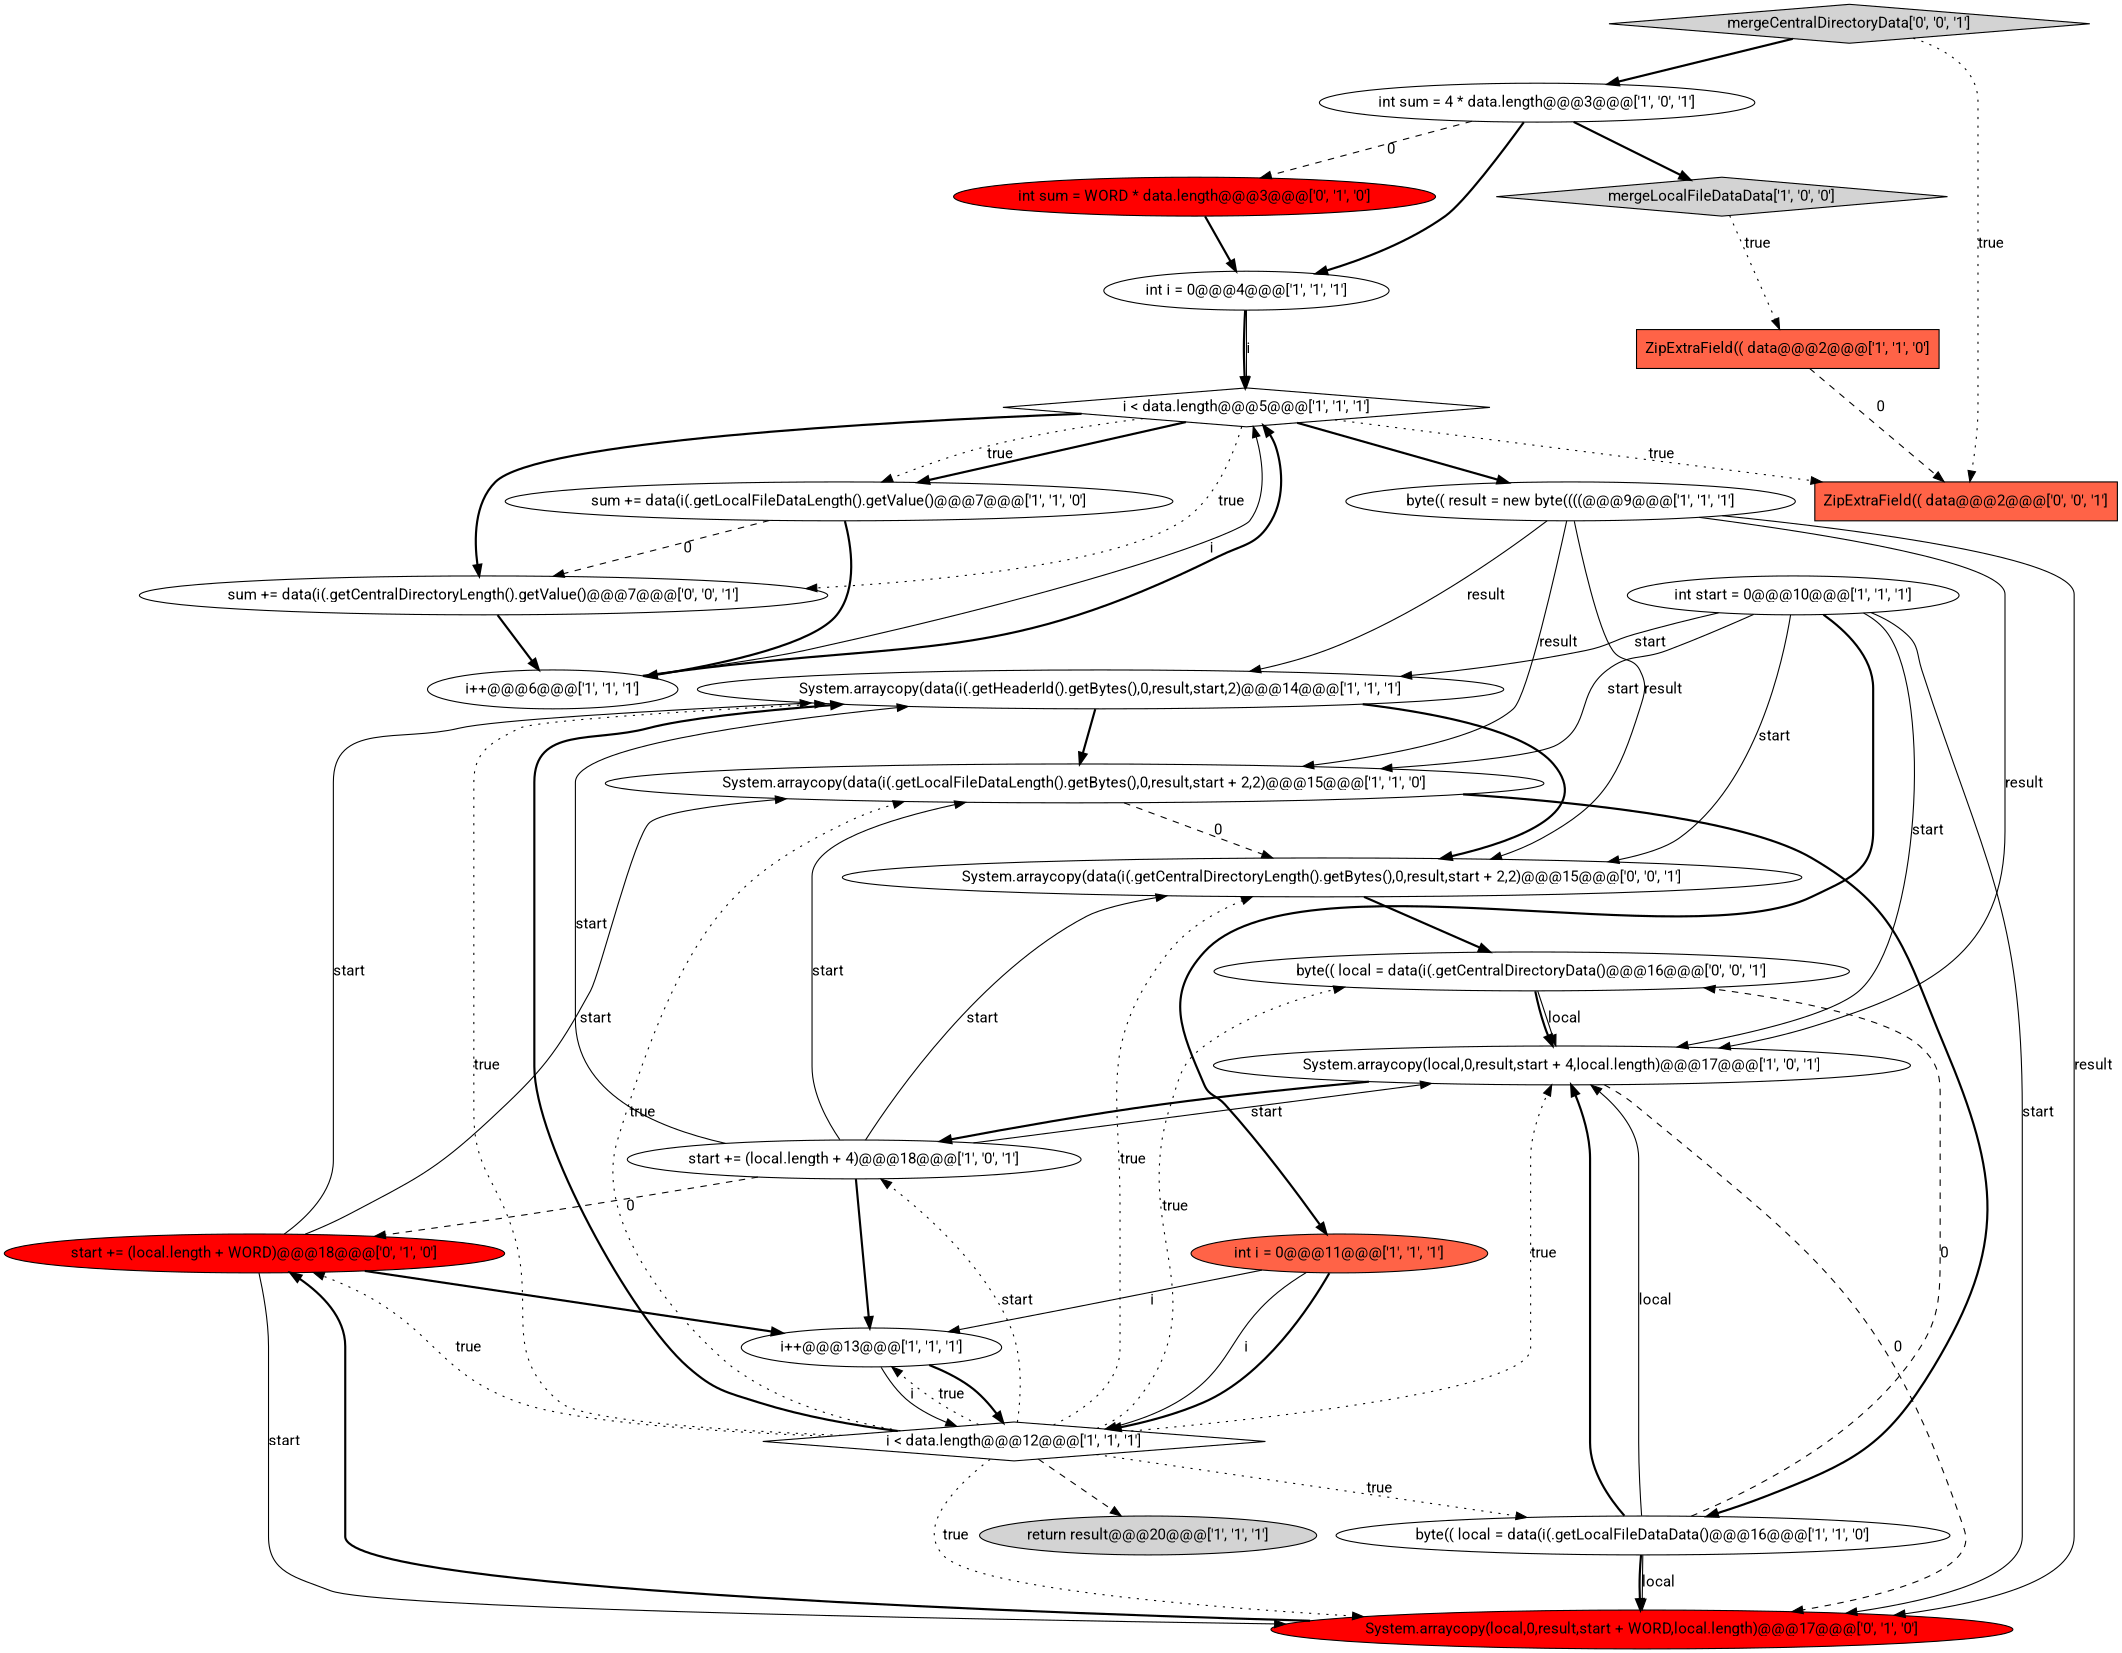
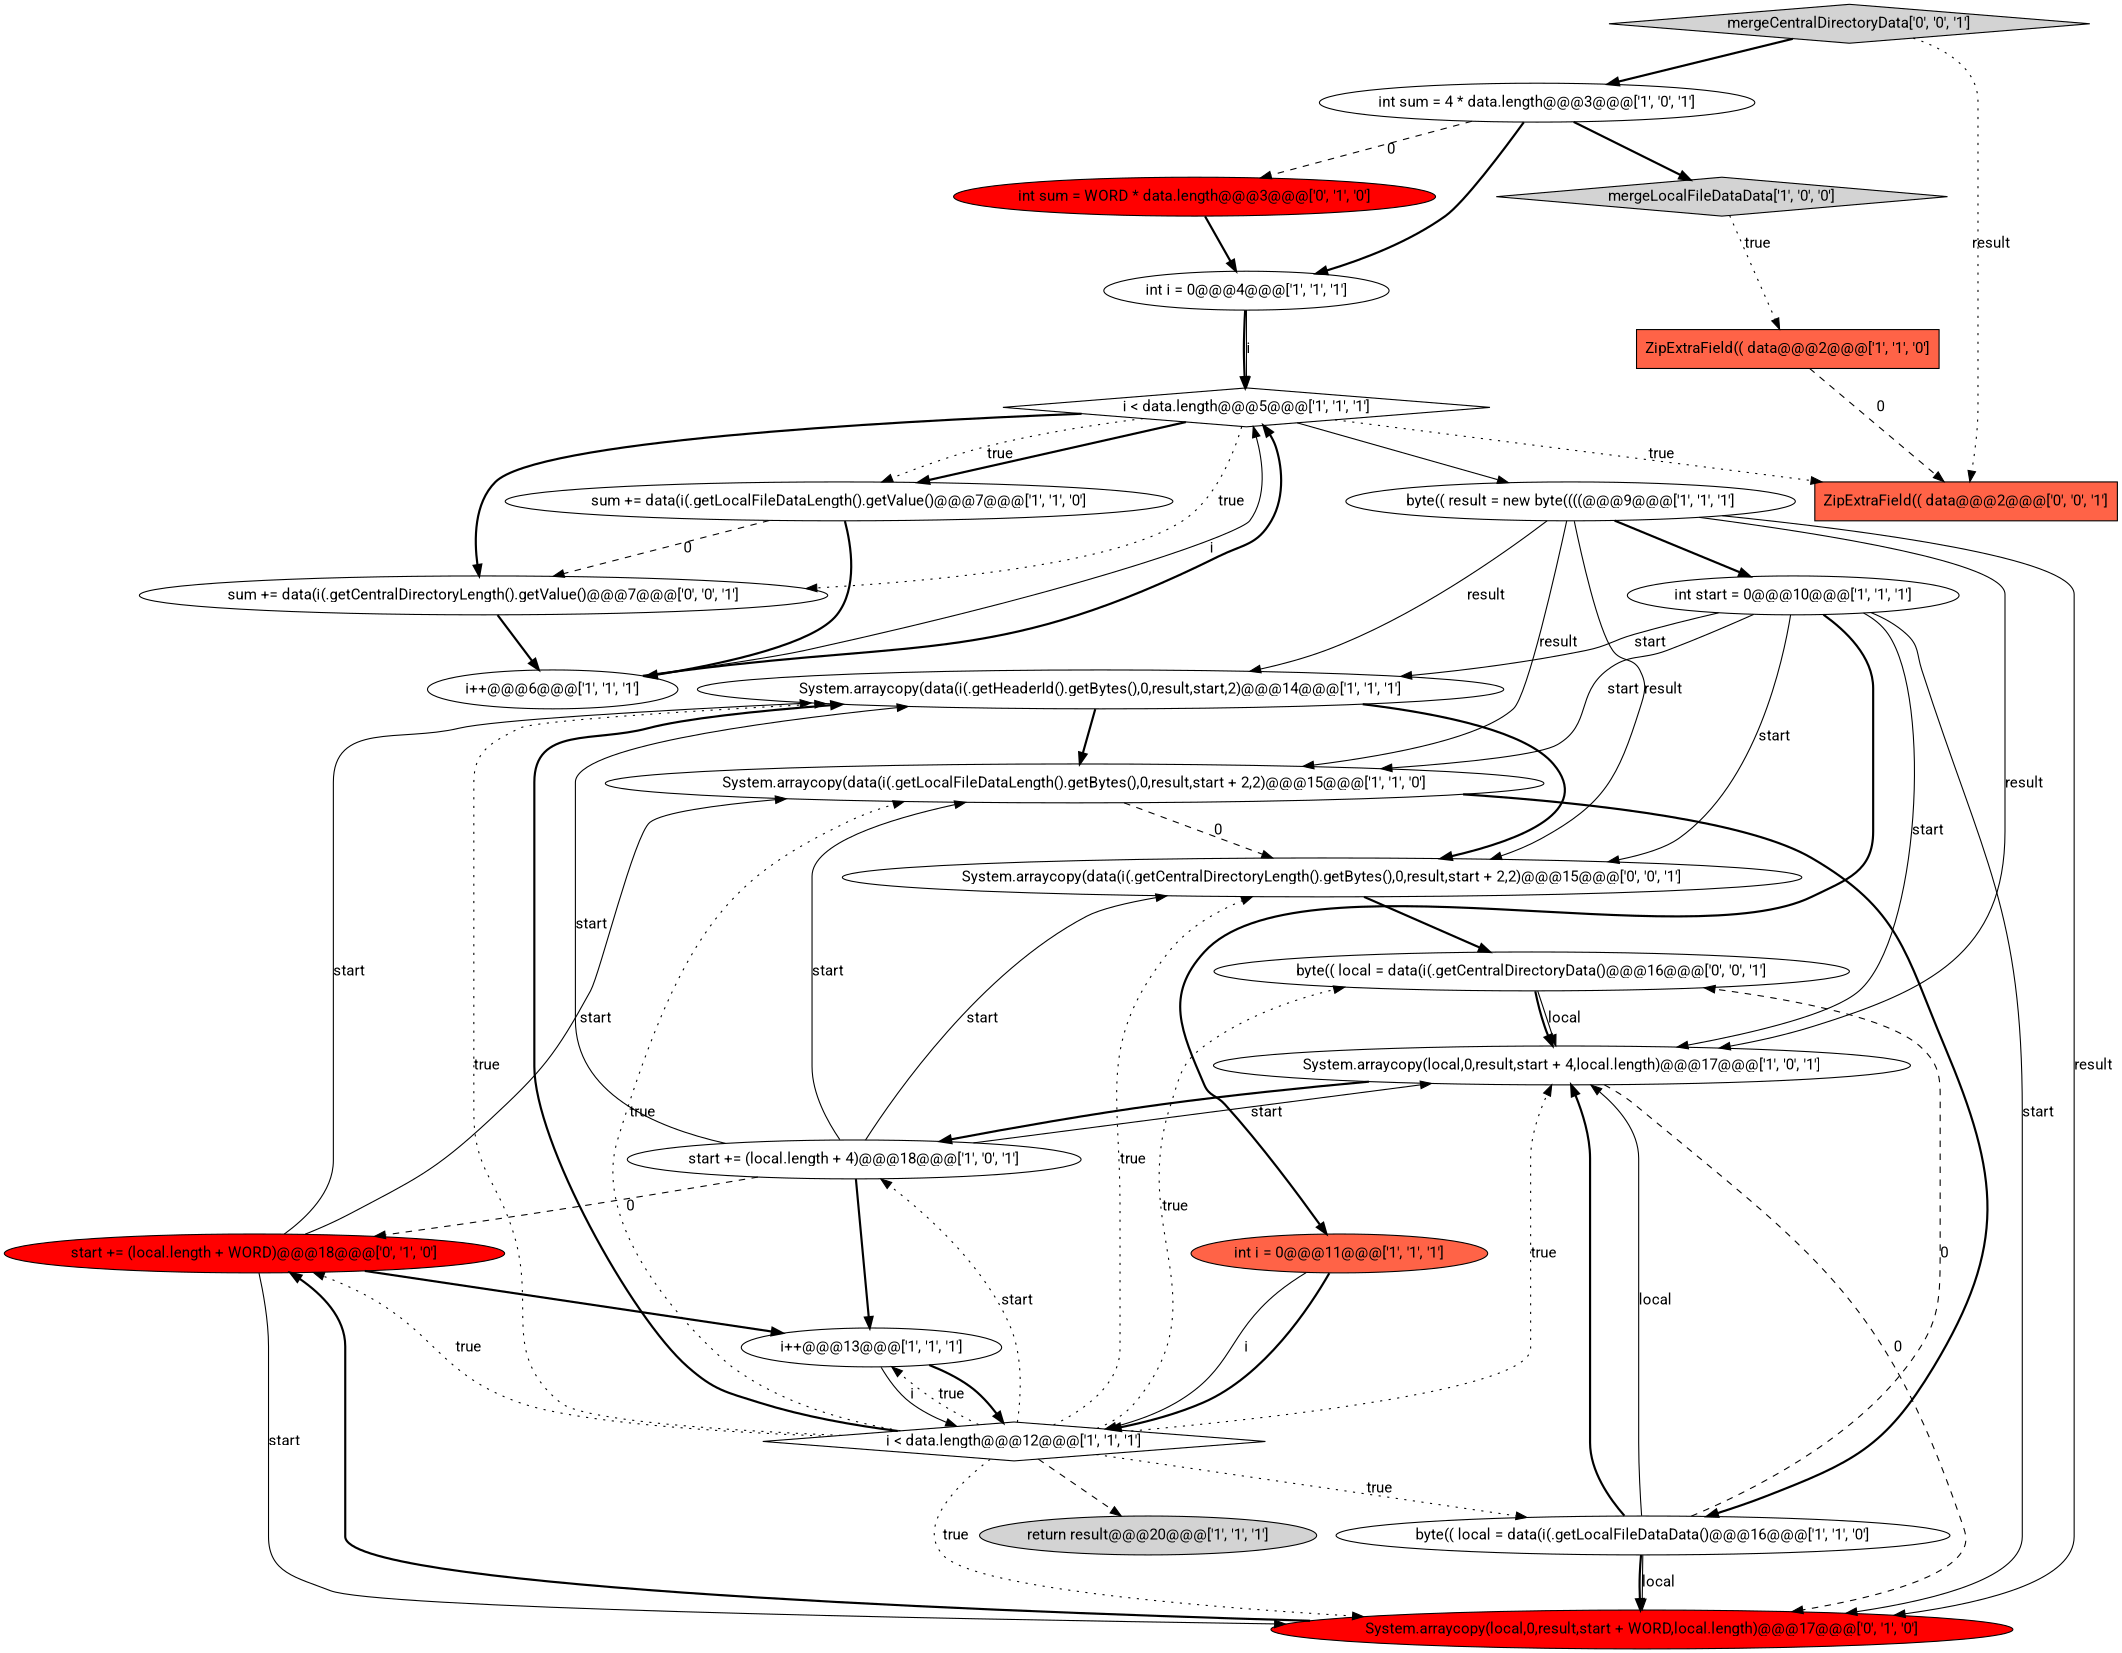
edge "mergeCentralDirectoryData['0', '0', '1']" -> "ZipExtraField(( data@@@2@@@['0', '0', '1']": label "true" -> "result"
edge "i < data.length@@@5@@@['1', '1', '1']" -> "byte(( result = new byte((((@@@9@@@['1', '1', '1']": style bold -> solid
edge "byte(( result = new byte((((@@@9@@@['1', '1', '1']" -> "int start = 0@@@10@@@['1', '1', '1']": added
edge "int i = 0@@@11@@@['1', '1', '1']" -> "i++@@@13@@@['1', '1', '1']": removed, label "i"
